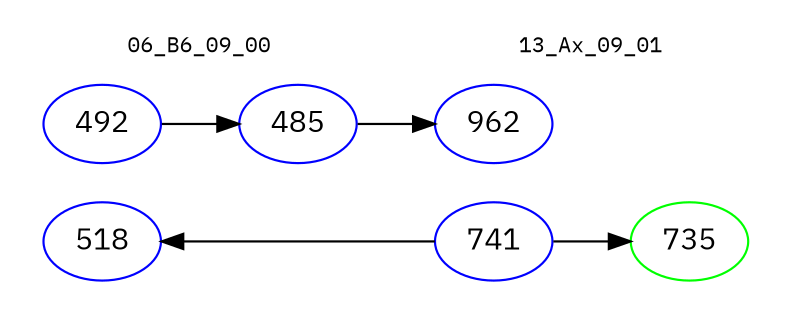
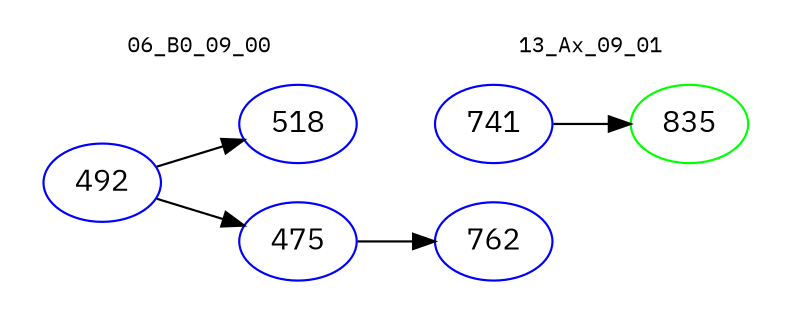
cluster "06_B6_09_00": label "06_B6_09_00" -> "06_B0_09_00"
node "485": label "485" -> "475"
node "962": label "962" -> "762"
edge "741" -> "518": now "492" -> "518"
node "735": label "735" -> "835"
